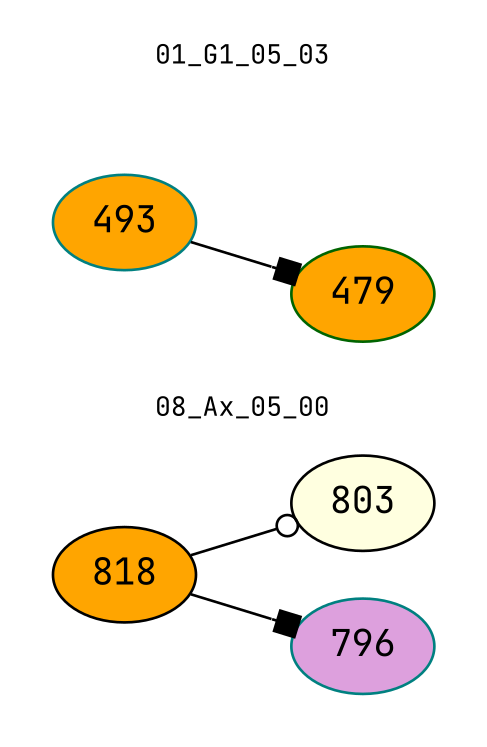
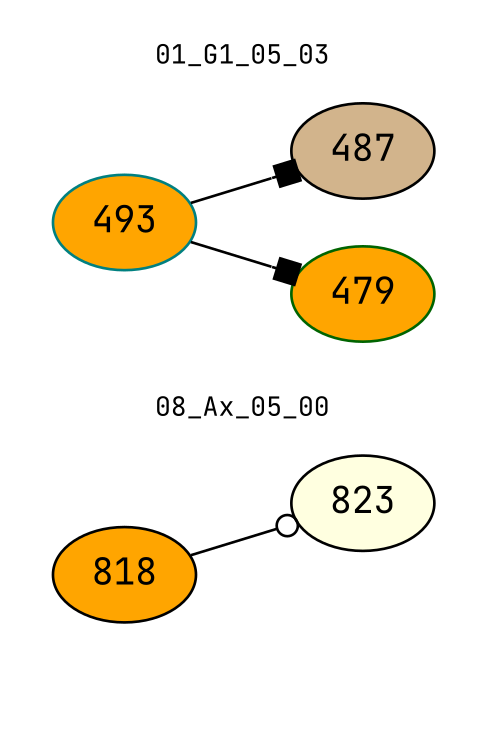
node "487": added
node "803": label "803" -> "823"
node "796": removed
